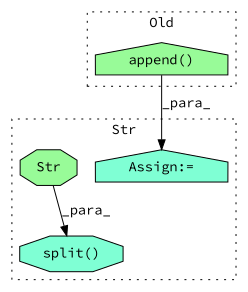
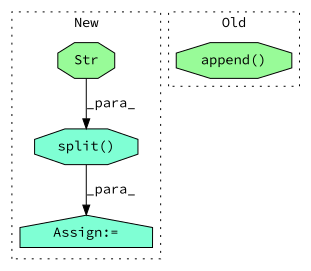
node "append()": shape house -> octagon
edge "append()" -> "Assign:=": now "split()" -> "Assign:="
cluster "Str": label "Str" -> "New"
